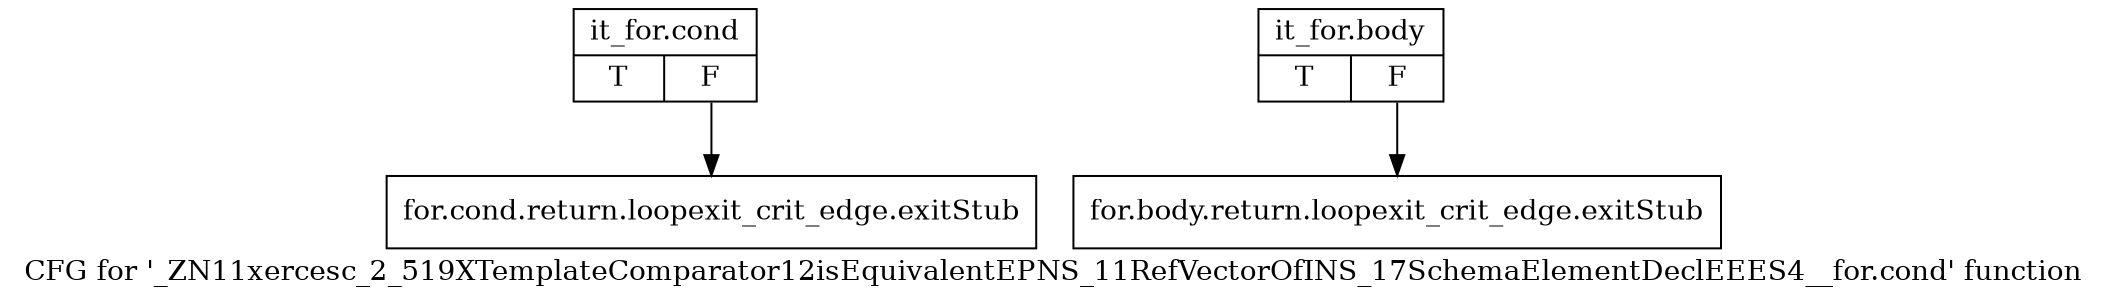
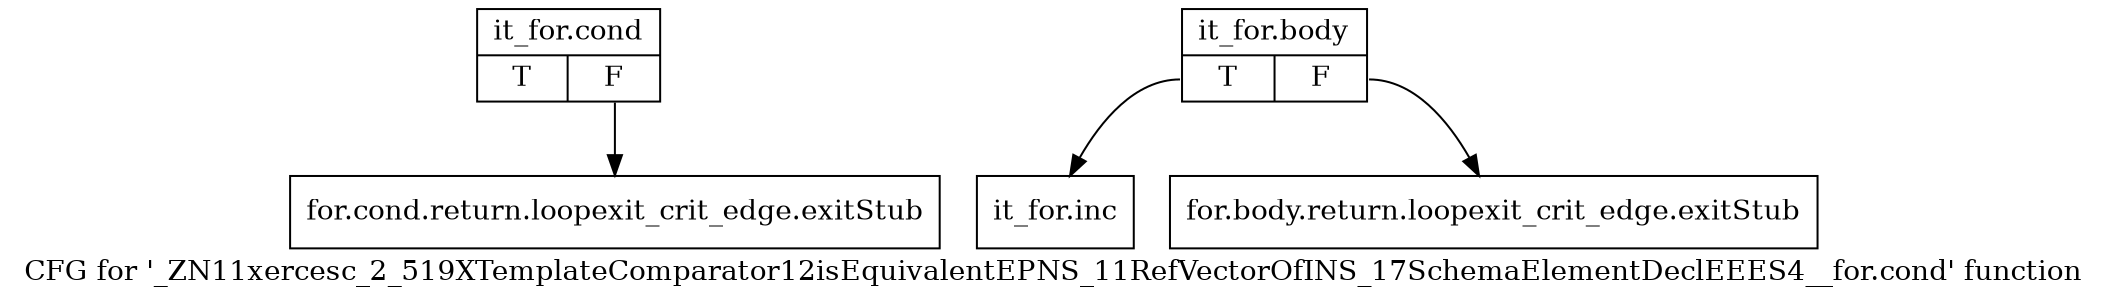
node "it_for.inc": added
